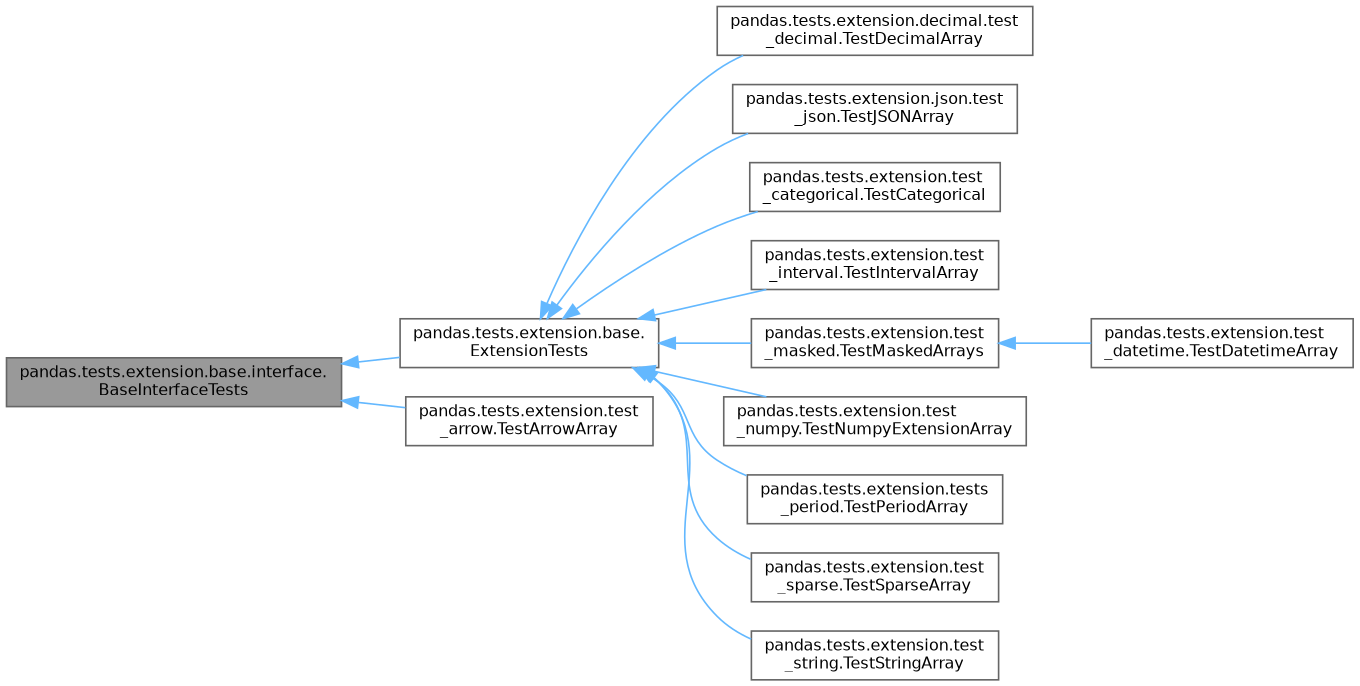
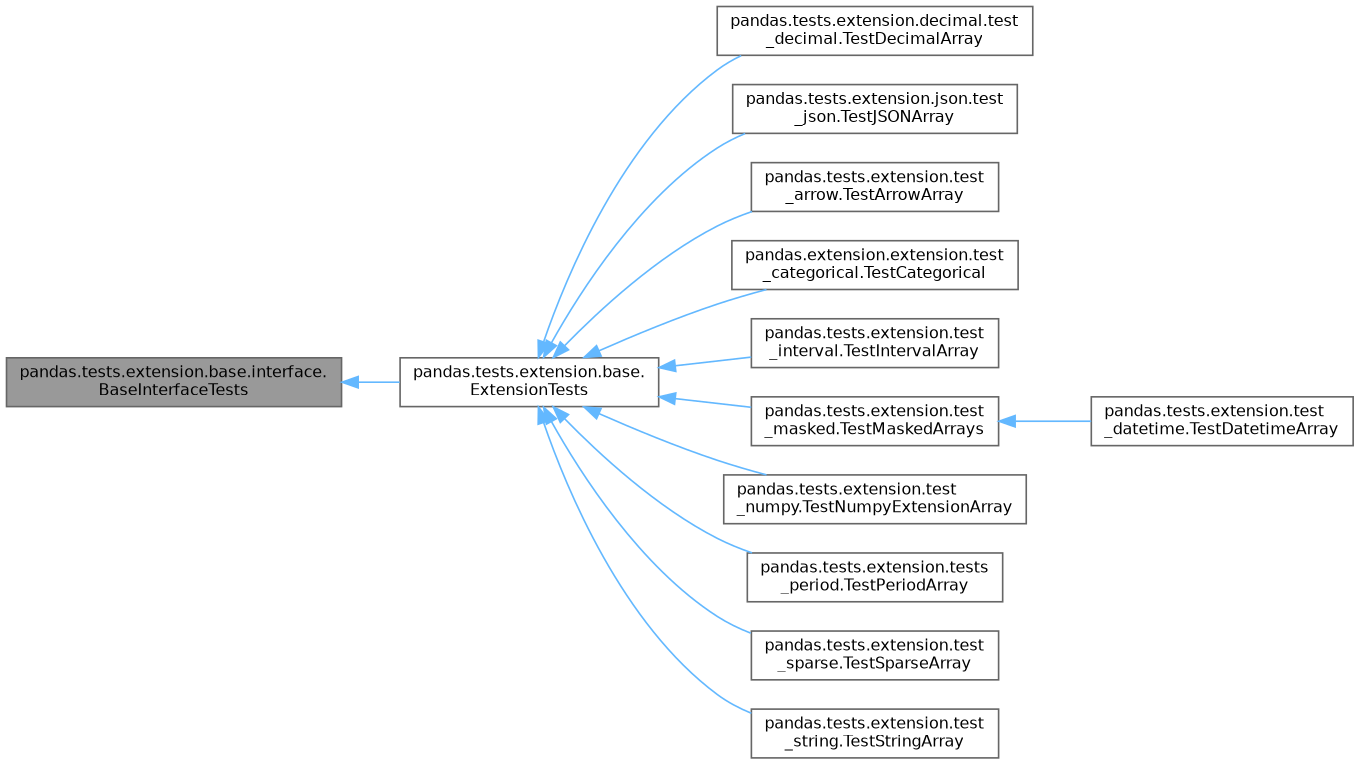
node "pandas.tests.extension.test _categorical.TestCategorical": label "pandas.tests.extension.test _categorical.TestCategorical" -> "pandas.extension.extension.test _categorical.TestCategorical"
edge "pandas.tests.extension.test _arrow.TestArrowArray" -> "pandas.tests.extension.base.interface. BaseInterfaceTests": now "pandas.tests.extension.test _arrow.TestArrowArray" -> "pandas.tests.extension.base. ExtensionTests"
